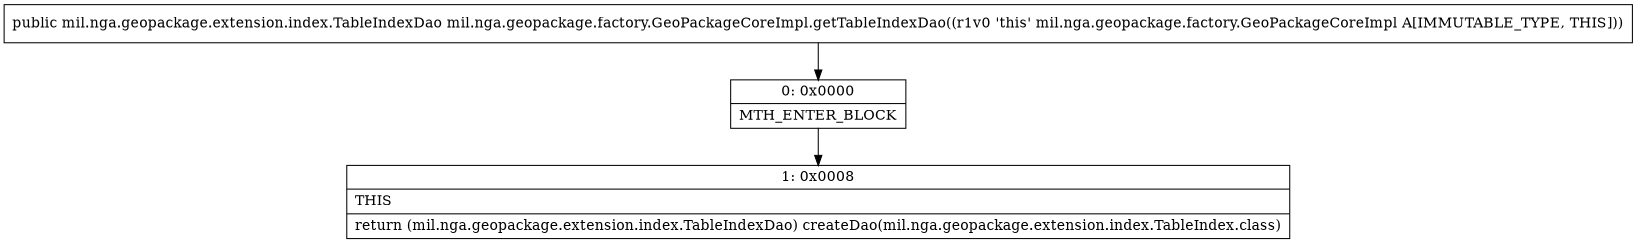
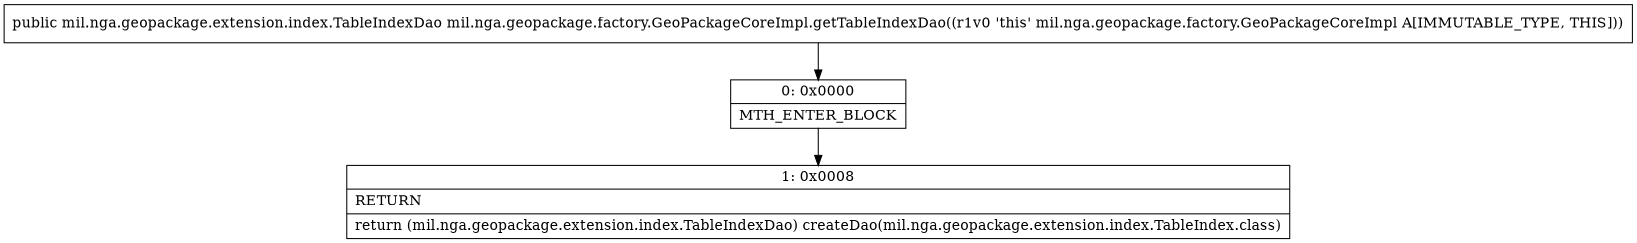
node "1: 0x0008": text "THIS" -> "RETURN"
